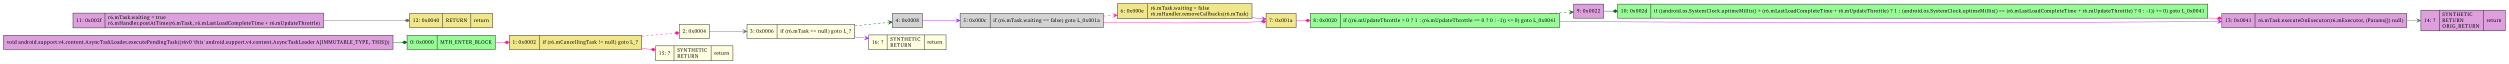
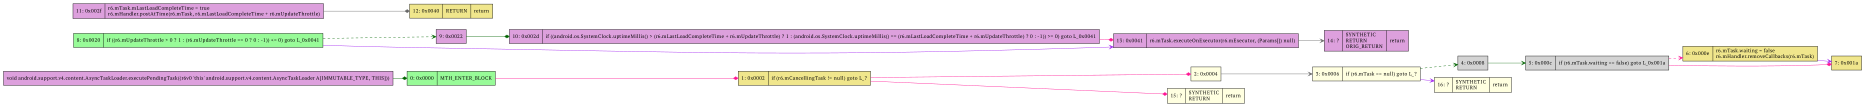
node "10: 0x002d": fillcolor palegreen -> plum
node "11: 0x002f": text "r6.mTask.waiting = true" -> "r6.mTask.mLastLoadCompleteTime = true"
edge "4: 0x0008" -> "5: 0x000c": color purple -> darkgreen
edge "7: 0x001a" -> "8: 0x0020": removed
edge "1: 0x0002" -> "2: 0x0004": style dashed -> solid
